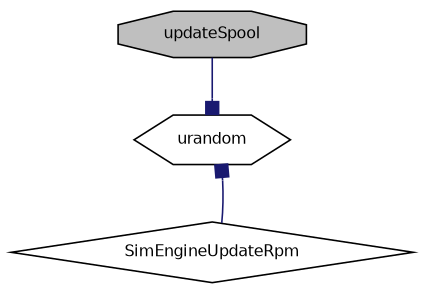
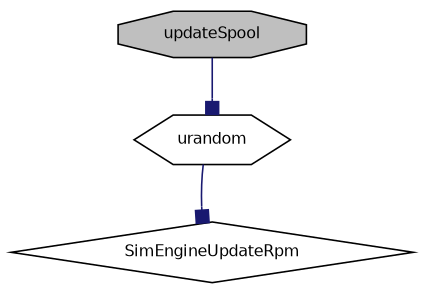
edge "SimEngineUpdateRpm" -> "urandom": reversed
